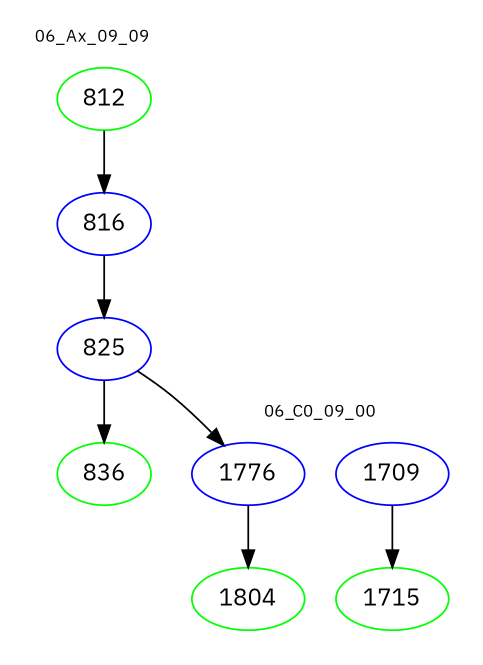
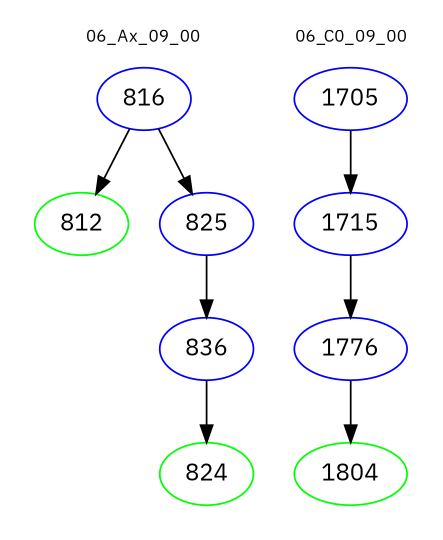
cluster "06_Ax_09_09": label "06_Ax_09_09" -> "06_Ax_09_00"
edge "812" -> "816": reversed
edge "825" -> "1776": now "1715" -> "1776"
node "836": color green -> blue
node "824": added
node "1709": label "1709" -> "1705"
node "1715": color green -> blue
